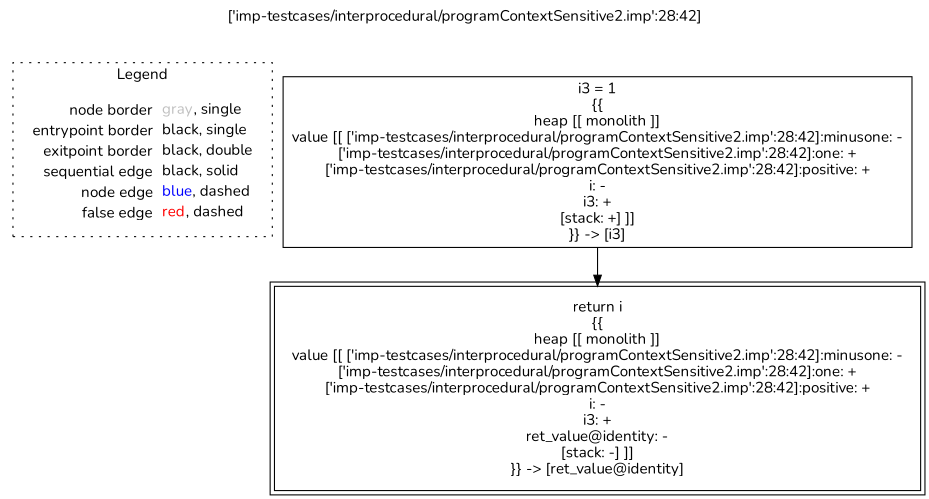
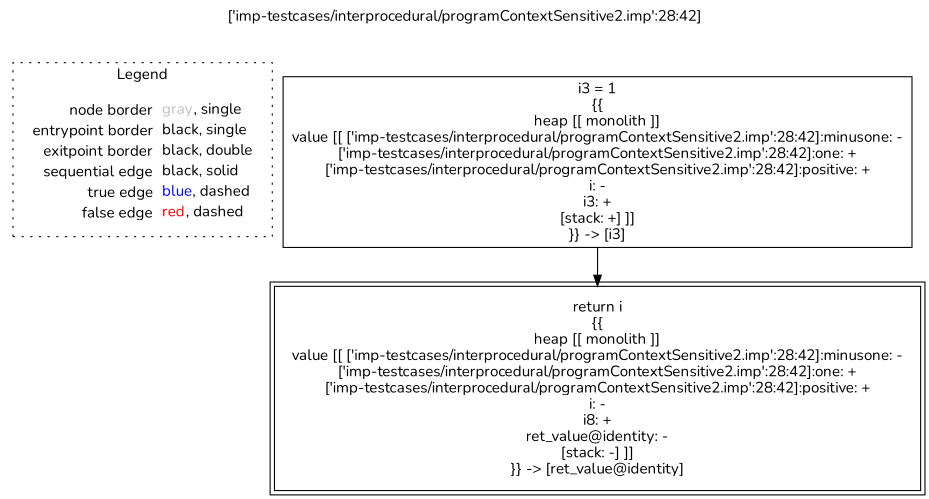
node "node border": text "node edge" -> "true edge"
node "return i": text "i3: +" -> "i8: +"
